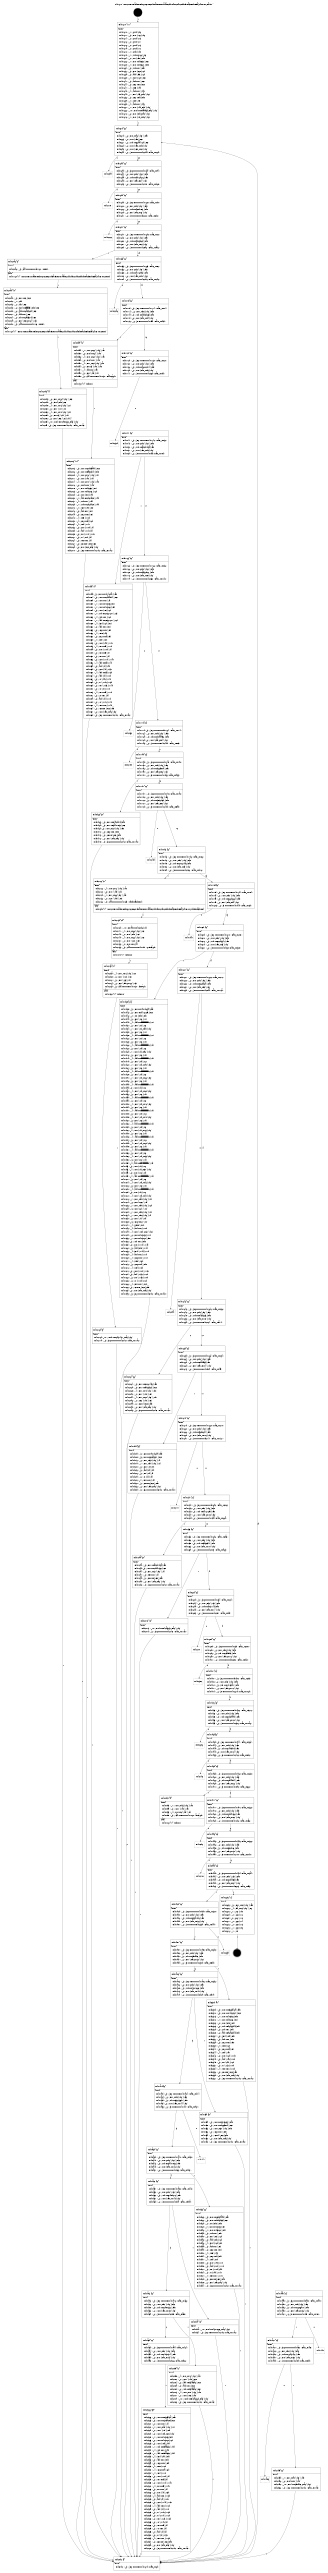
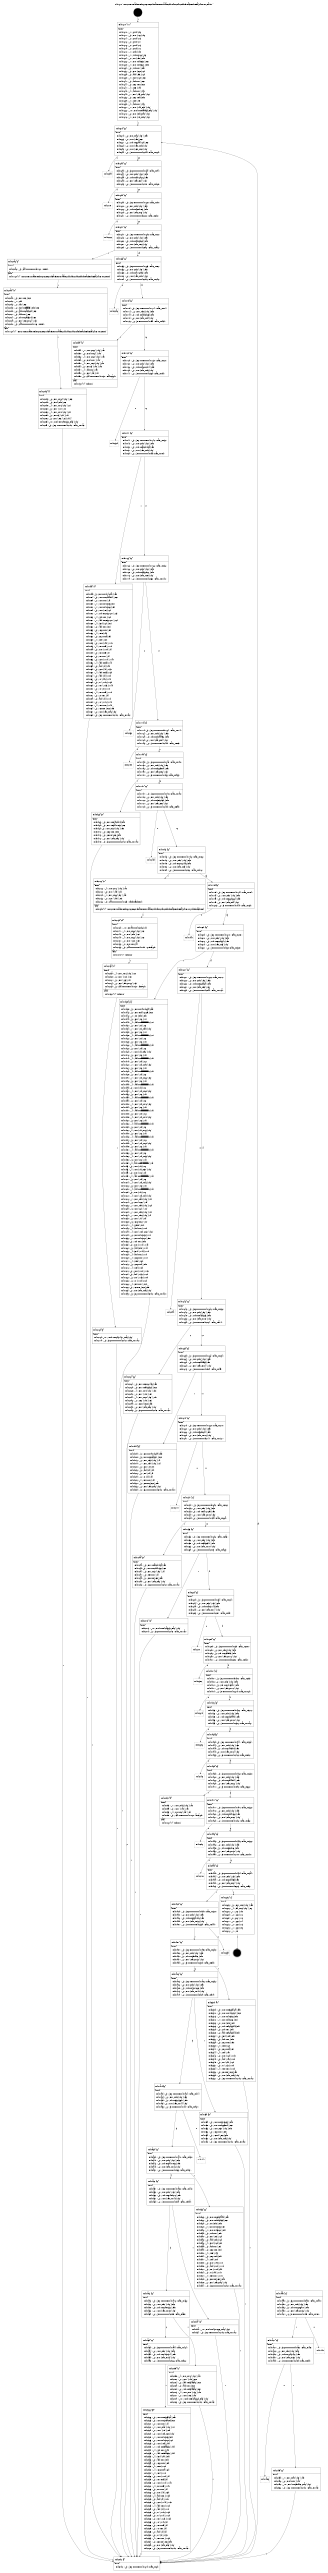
edge "0x40172b [28]" -> "0x401747 [28]": added, label "18"
node "0x402003 [114]": removed
node "0x40267d": added
